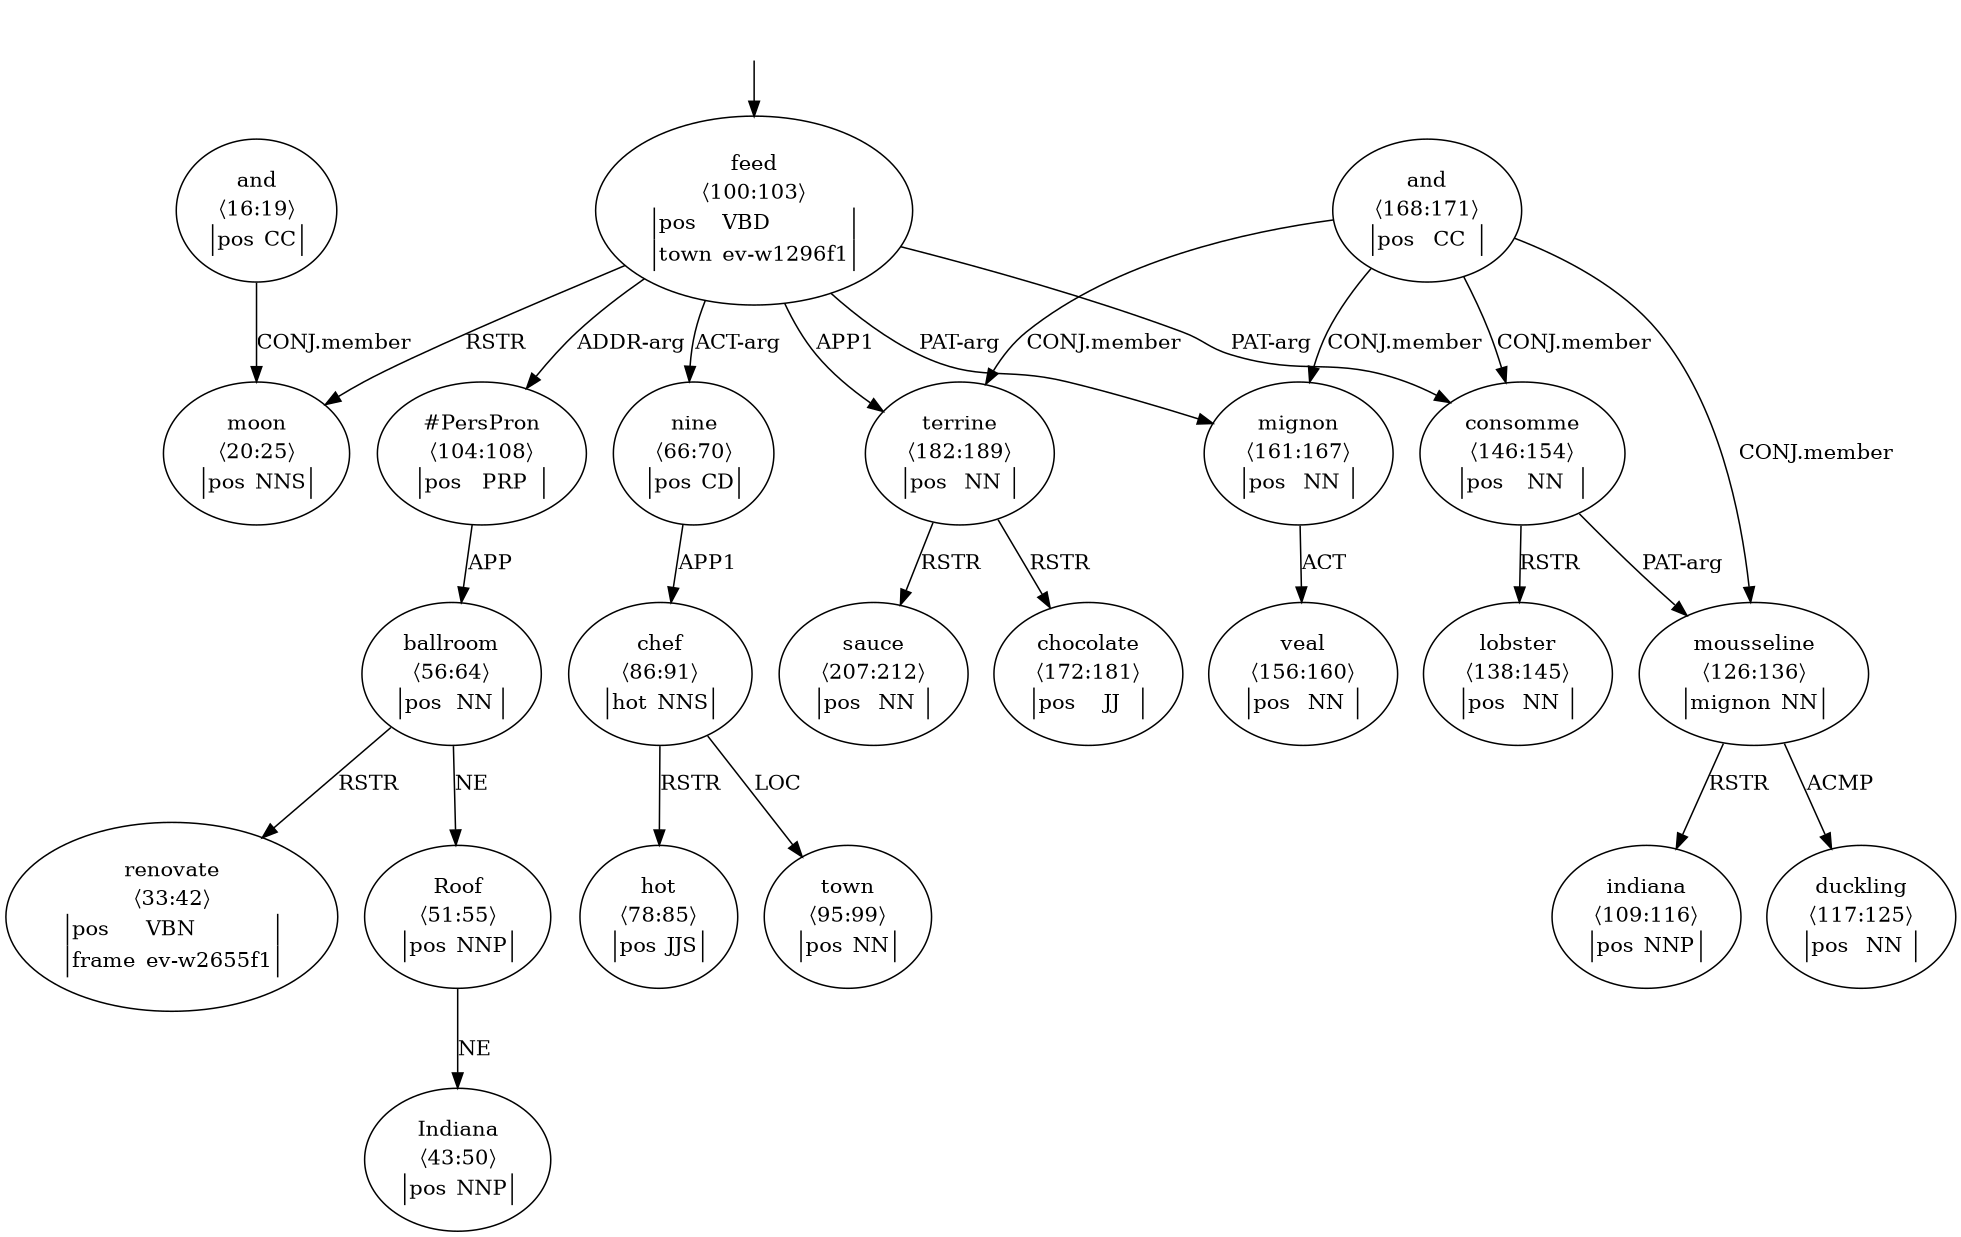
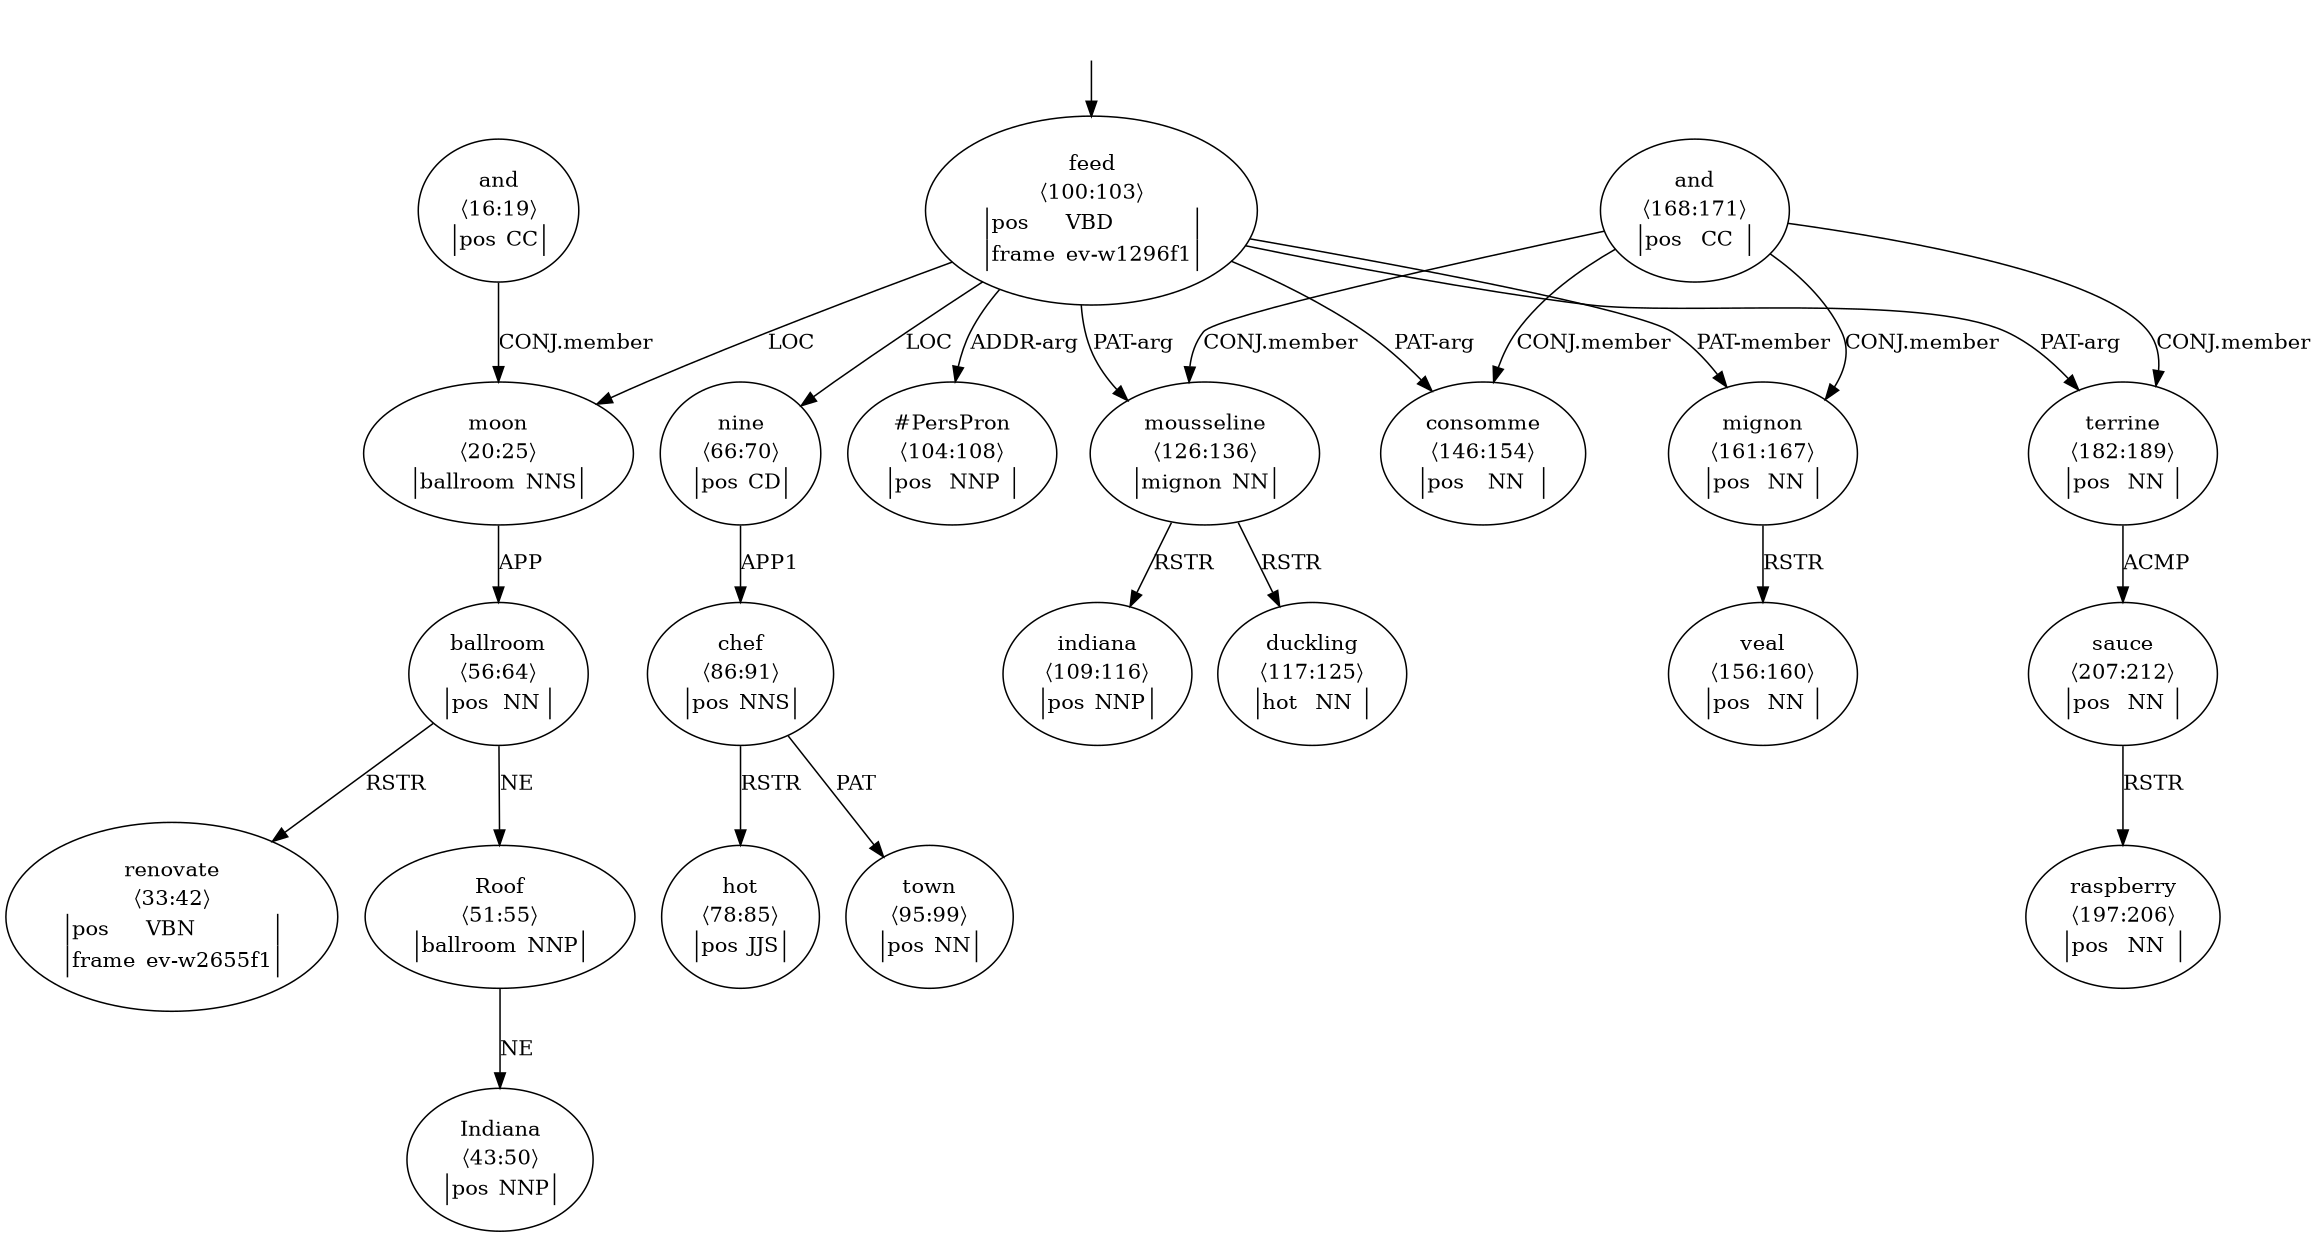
node "feed": text "town" -> "frame"
edge "feed" -> "moon": label "RSTR" -> "LOC"
edge "feed" -> "nine": label "ACT-arg" -> "LOC"
edge "feed" -> "terrine": label "APP1" -> "PAT-arg"
edge "feed" -> "mignon": label "PAT-arg" -> "PAT-member"
node "moon": text "pos" -> "ballroom"
node "#PersPron": text "PRP" -> "NNP"
edge "#PersPron" -> "ballroom": now "moon" -> "ballroom"
edge "consomme" -> "mousseline": now "feed" -> "mousseline"
edge "terrine" -> "sauce": label "RSTR" -> "ACMP"
edge "mignon" -> "veal": label "ACT" -> "RSTR"
node "chocolate": removed
node "lobster": removed
node "chef": text "hot" -> "pos"
edge "chef" -> "town": label "LOC" -> "PAT"
edge "mousseline" -> "duckling": label "ACMP" -> "RSTR"
node "raspberry": added
node "Roof": text "pos" -> "ballroom"
node "duckling": text "pos" -> "hot"
